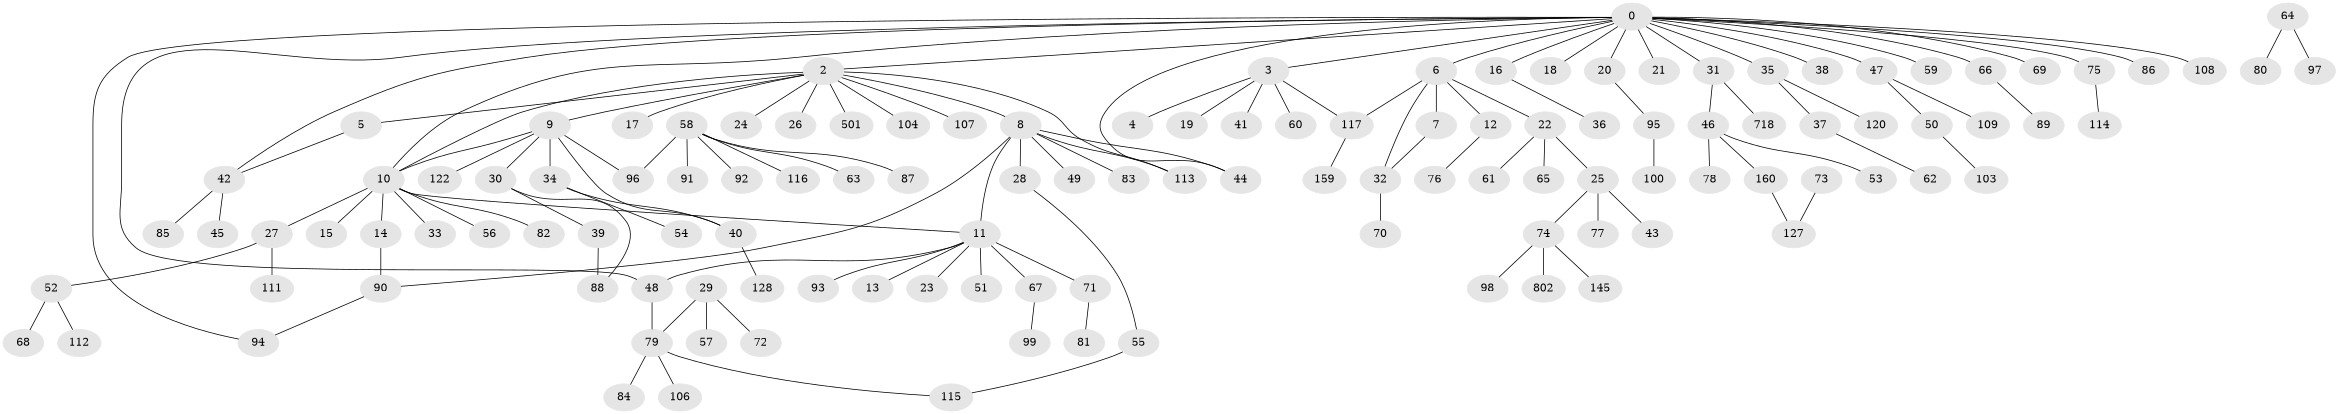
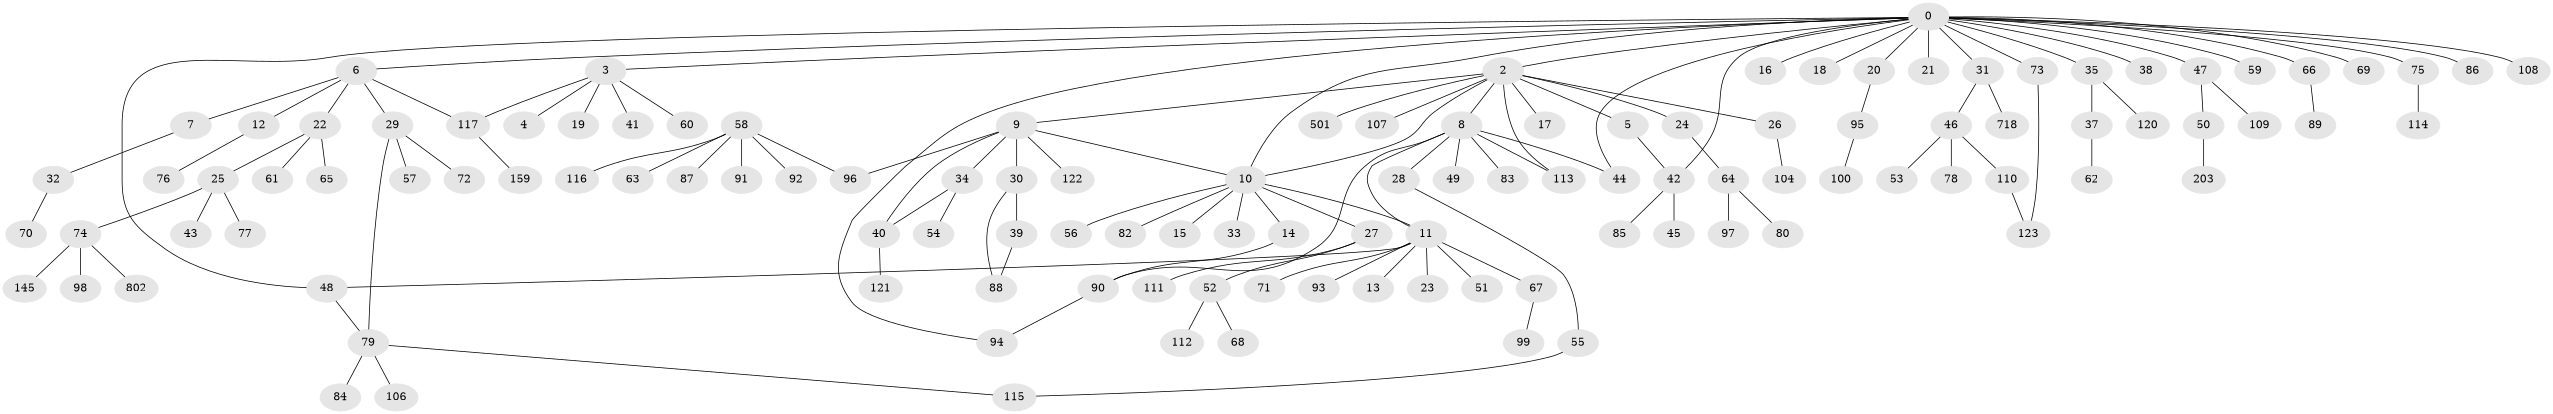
edge "0" -- "73": added
edge "2" -- "104": now "26" -- "104"
edge "6" -- "32": now "6" -- "29"
node "36": removed
edge "24" -- "64": added
node "160": label "160" -> "110"
node "103": label "103" -> "203"
node "127": label "127" -> "123"
node "128": label "128" -> "121"
node "81": removed
